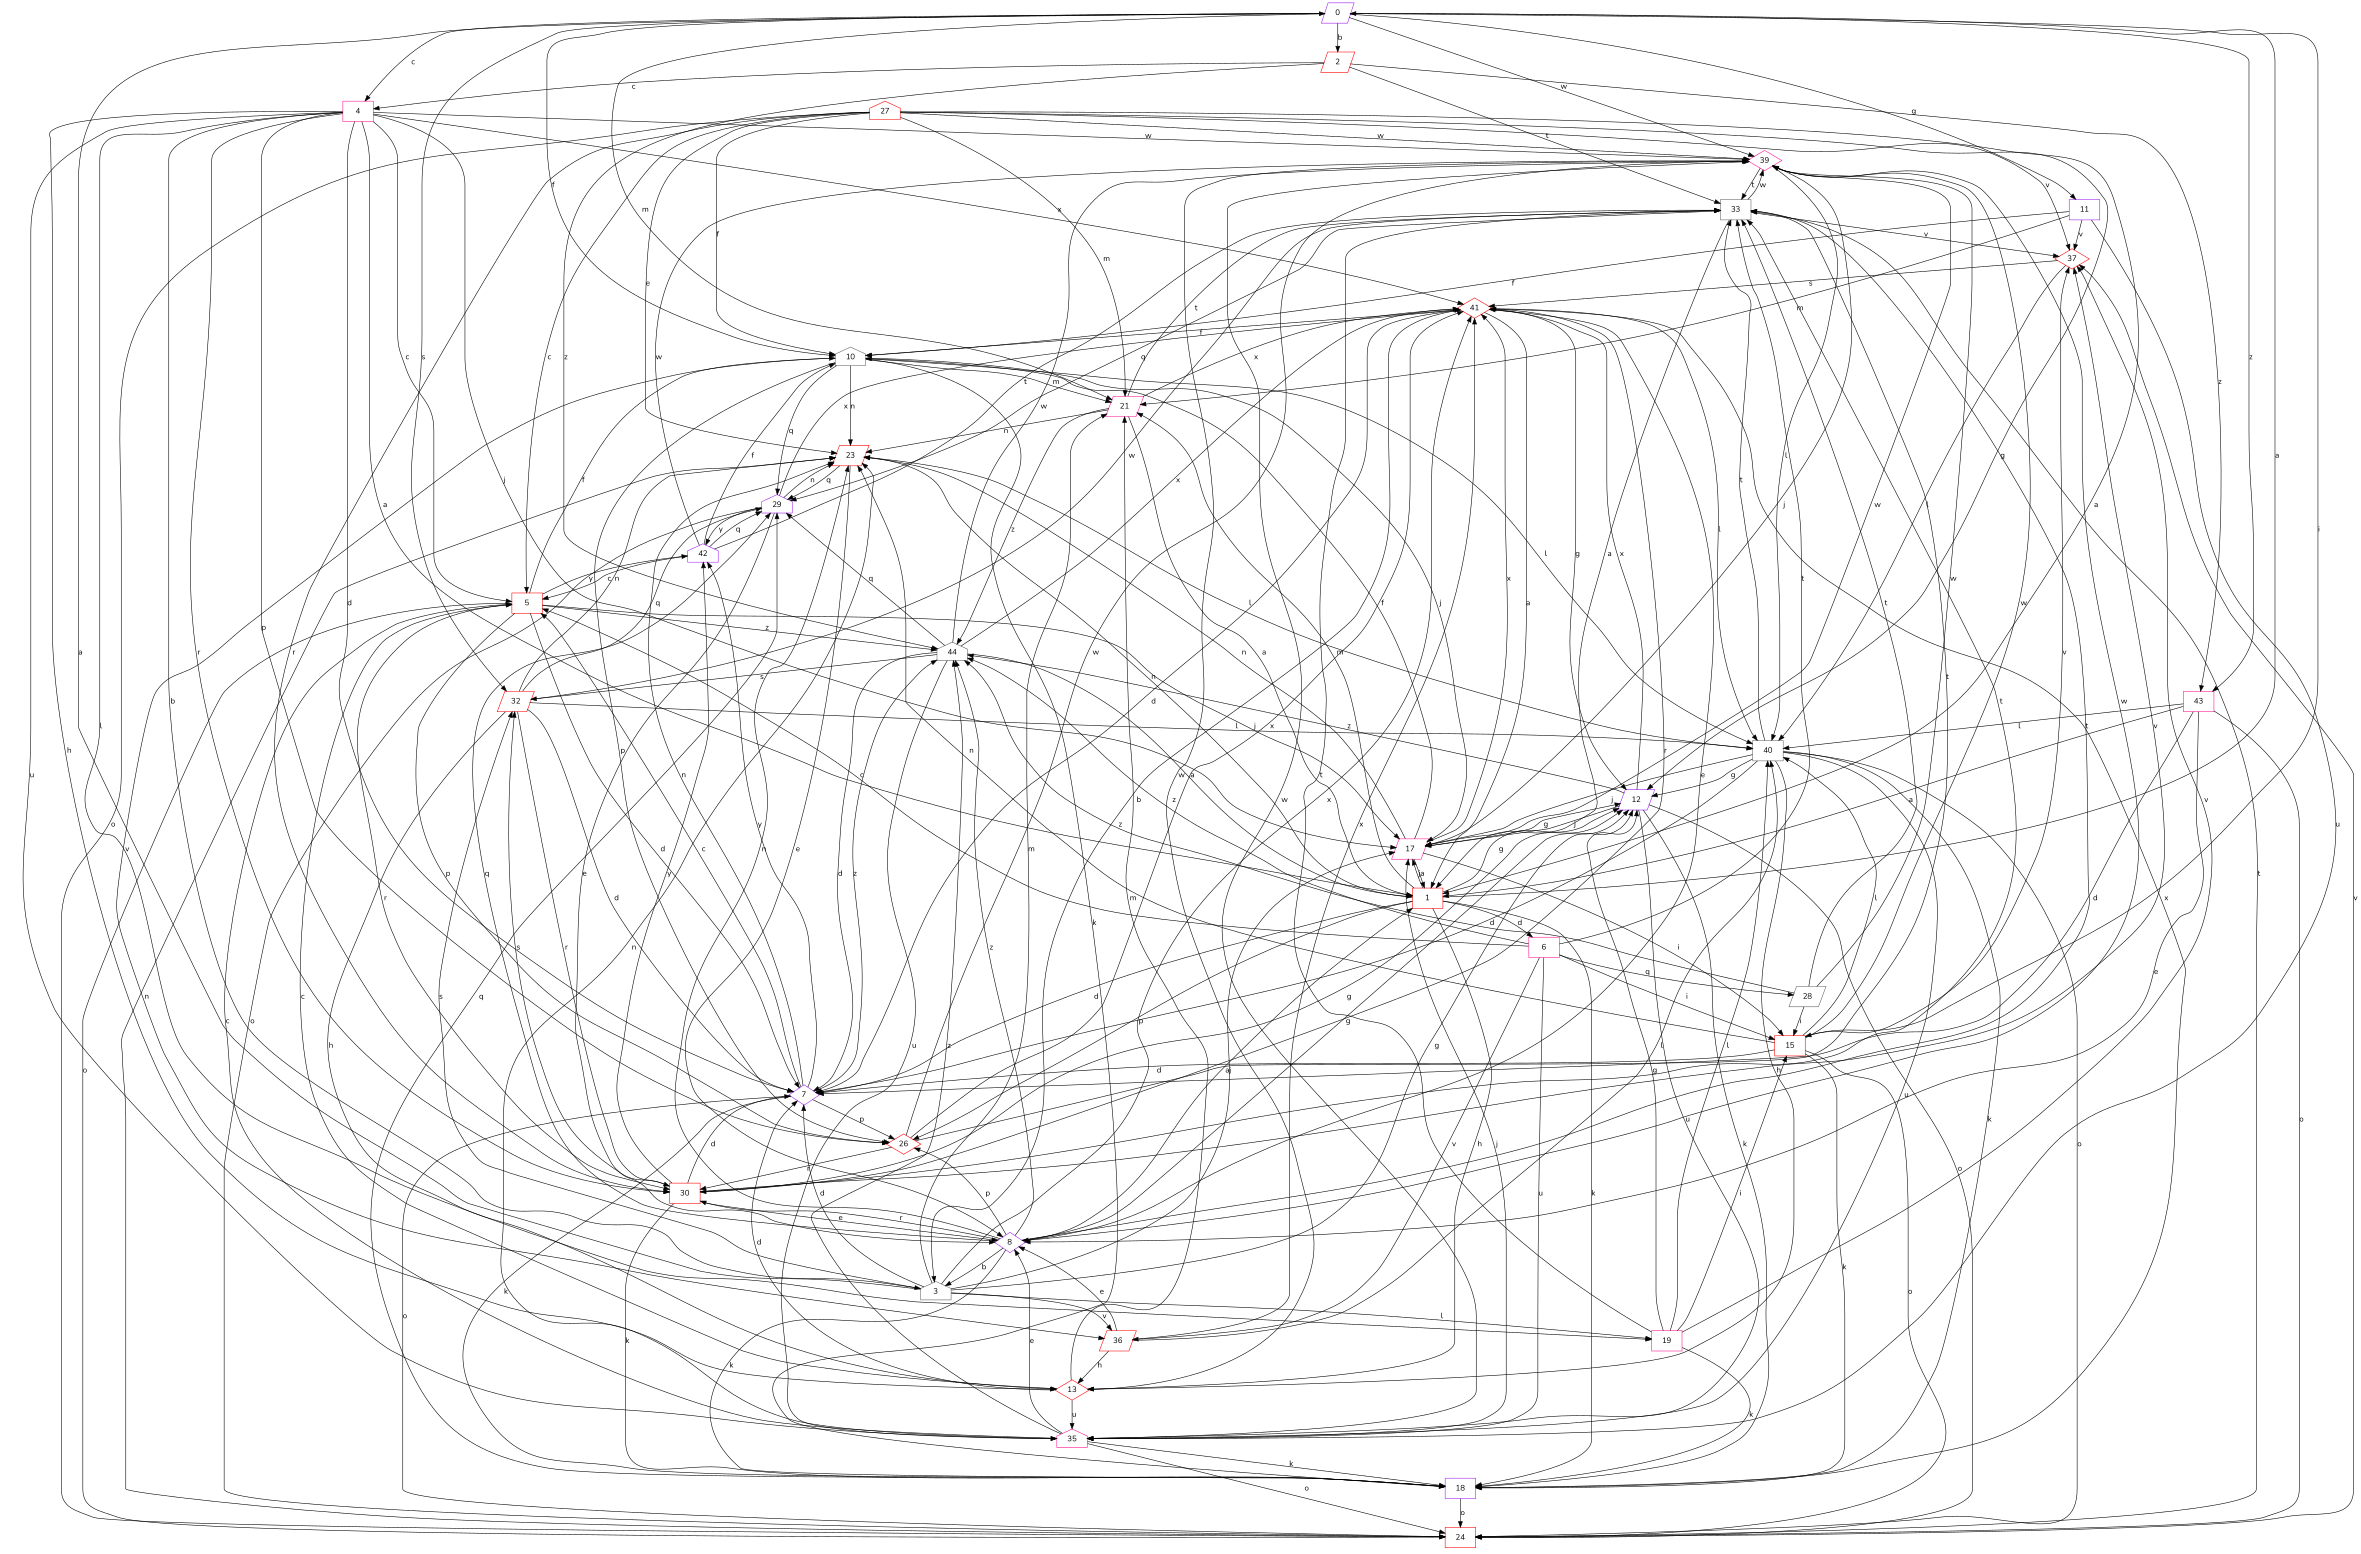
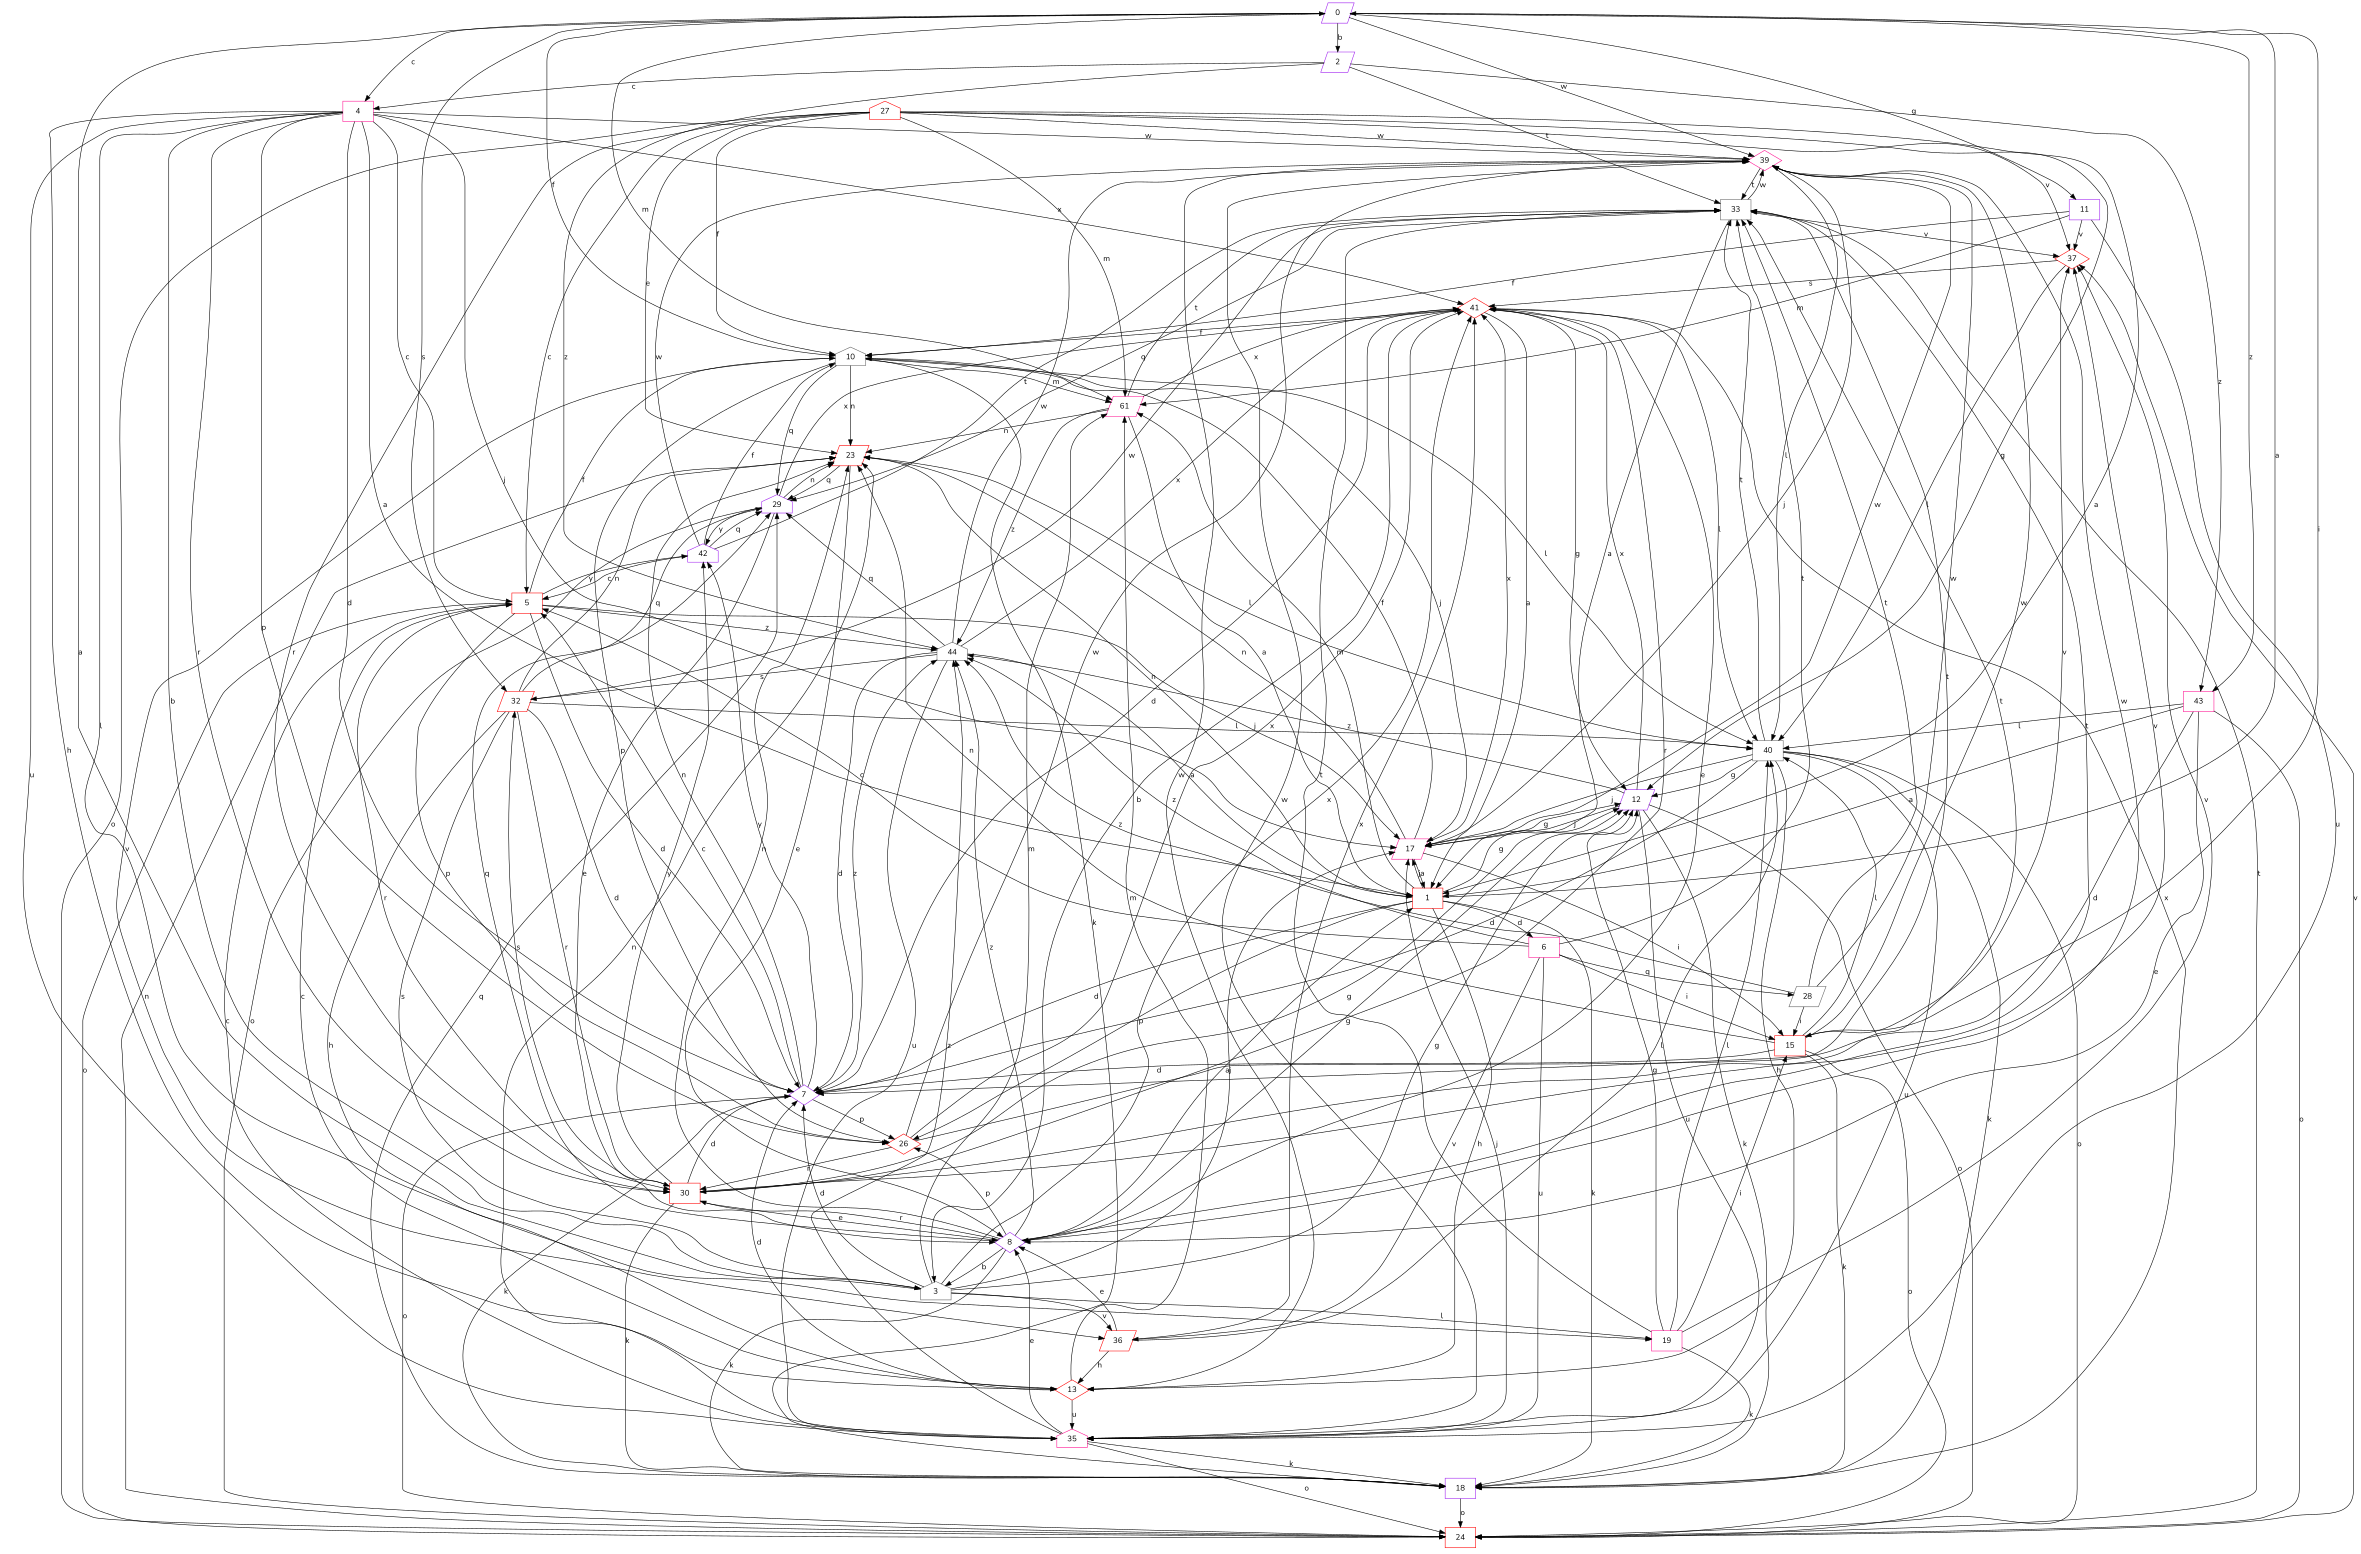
node "2": color red -> purple
node "21": label "21" -> "61"
edge "3" -> "32": reversed
